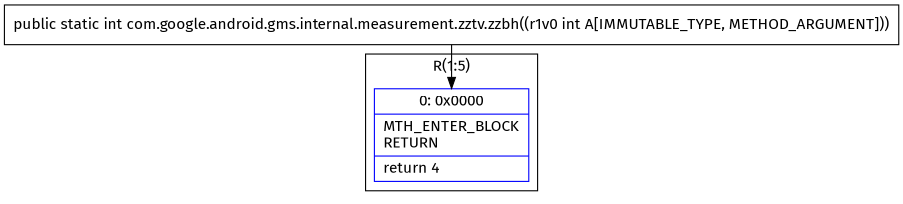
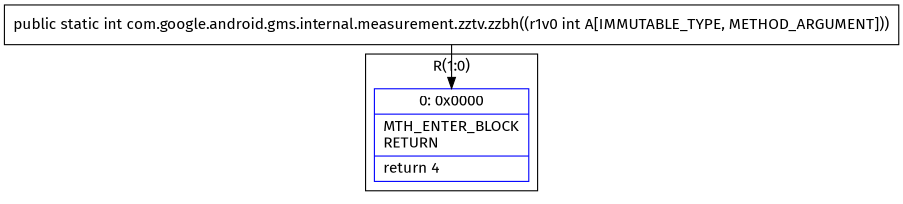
cluster "R(1:5)": label "R(1:5)" -> "R(1:0)"
